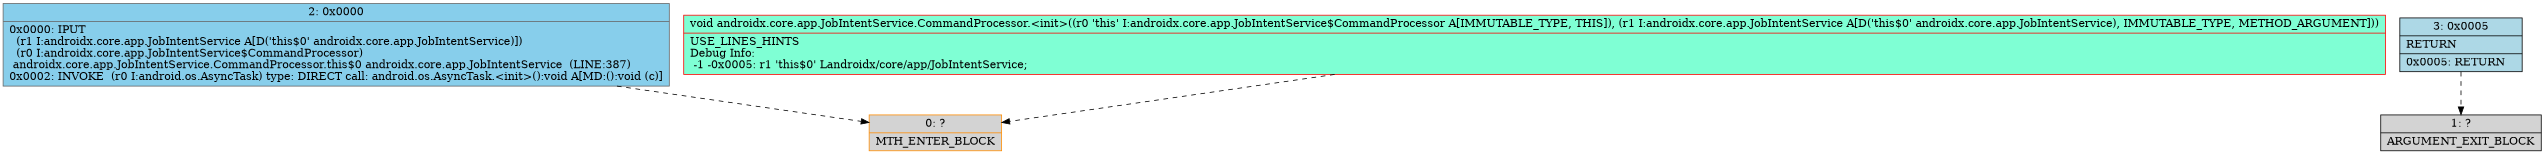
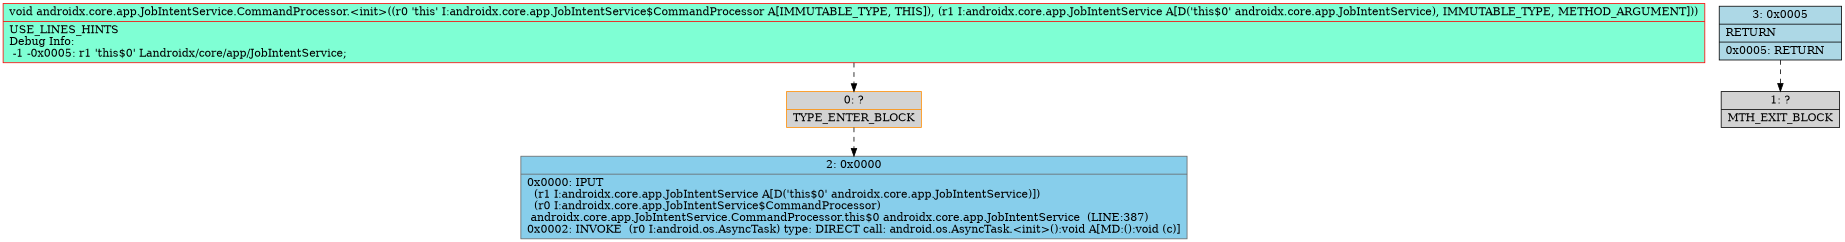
edge "2: 0x0000" -> "0: ?": reversed
node "0: ?": text "MTH_ENTER_BLOCK" -> "TYPE_ENTER_BLOCK"
node "1: ?": text "ARGUMENT_EXIT_BLOCK" -> "MTH_EXIT_BLOCK"
